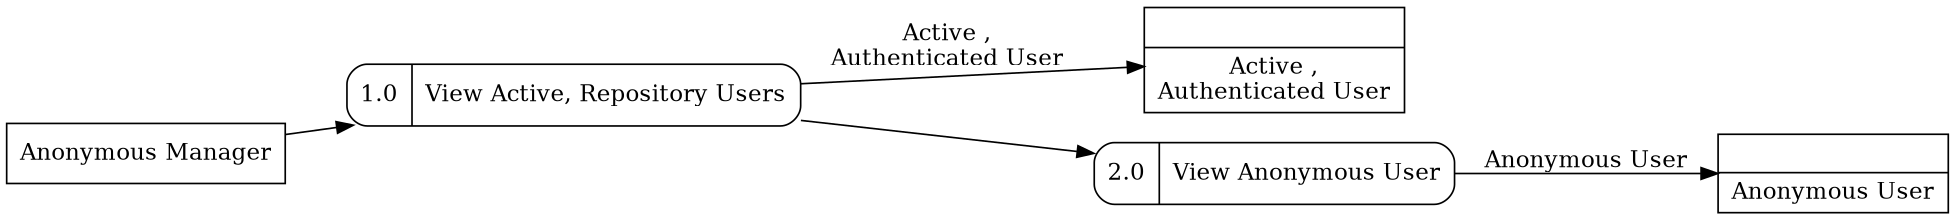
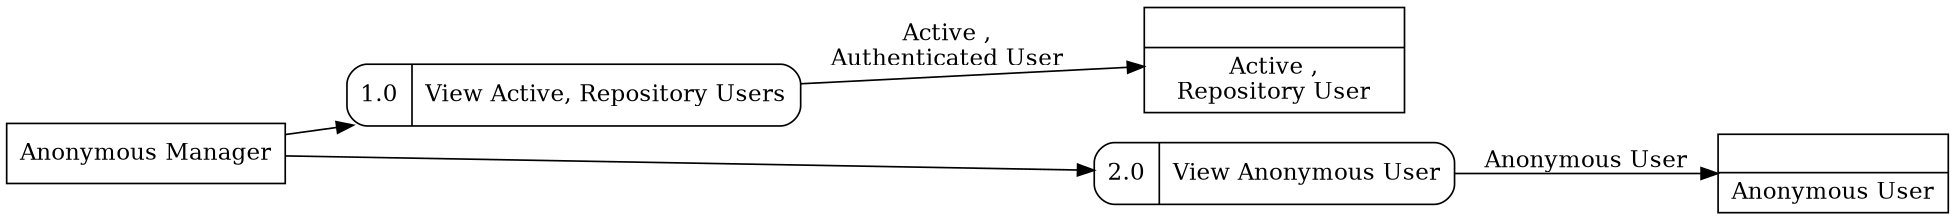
node "Active ,": text "Authenticated User" -> "Repository User"
edge "1.0" -> "2.0": now "Anonymous Manager" -> "2.0"
